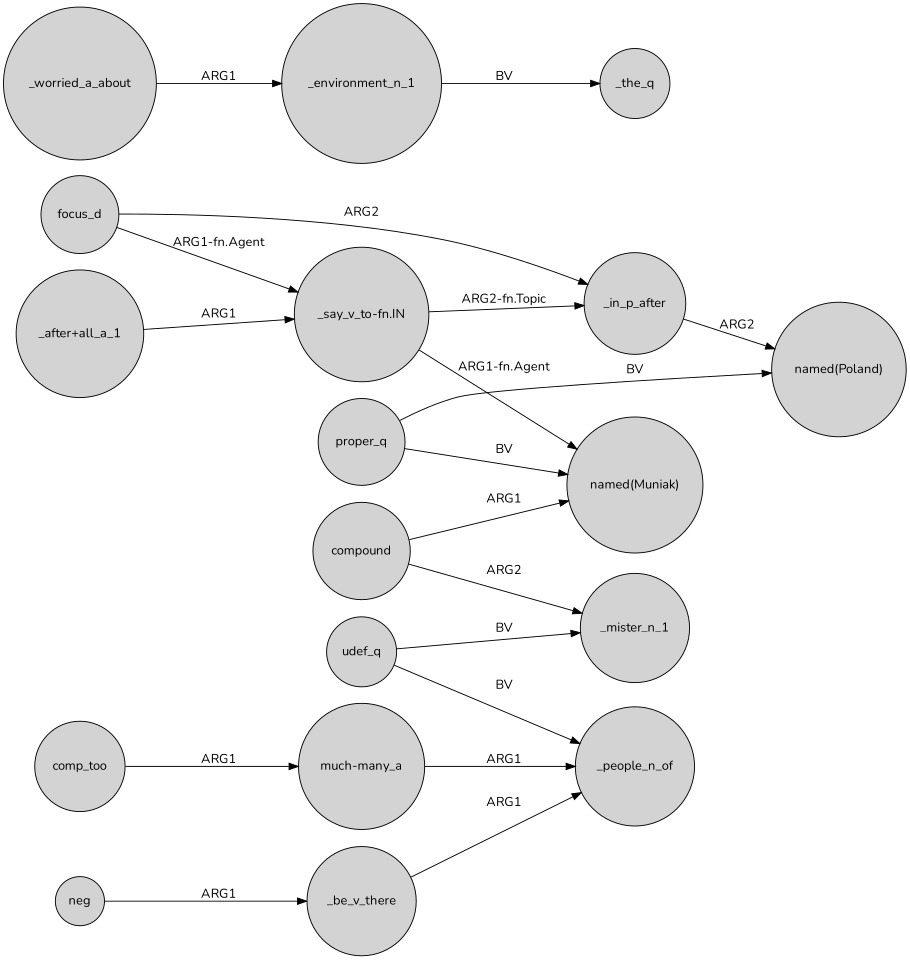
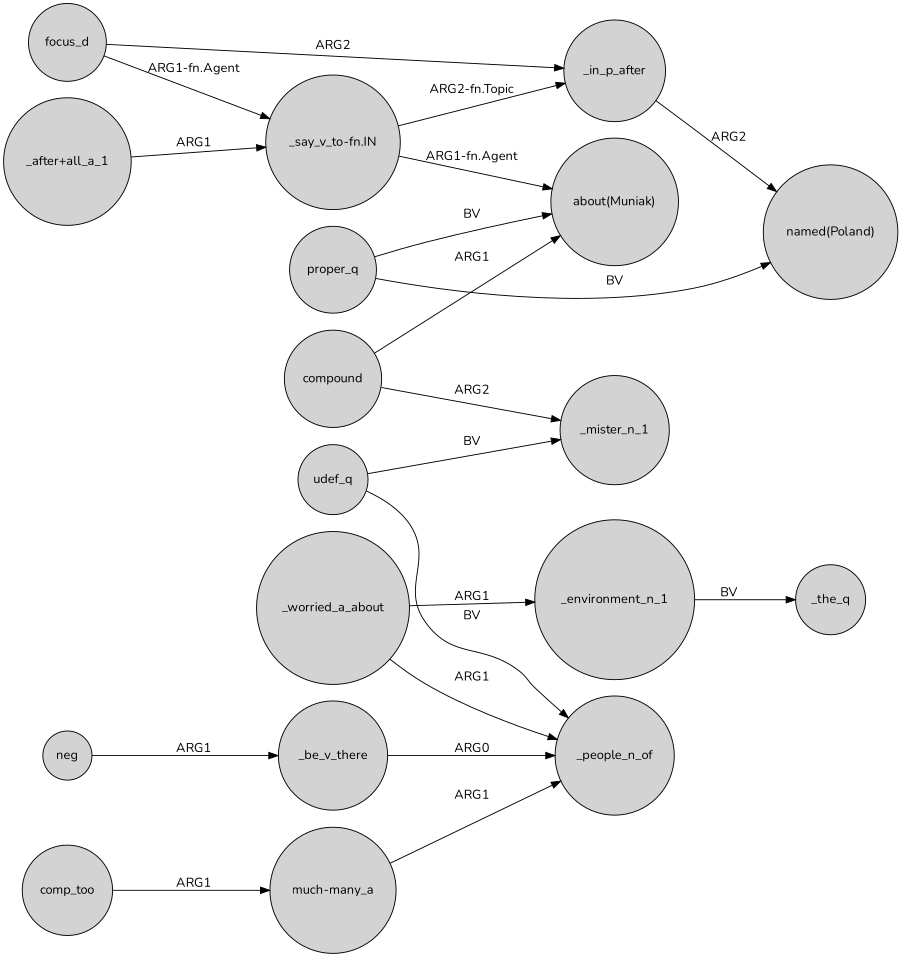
node "named(Muniak)": label "named(Muniak)" -> "about(Muniak)"
edge "_worried_a_about" -> "_people_n_of": added, label "ARG1"
edge "_be_v_there" -> "_people_n_of": label "ARG1" -> "ARG0"
